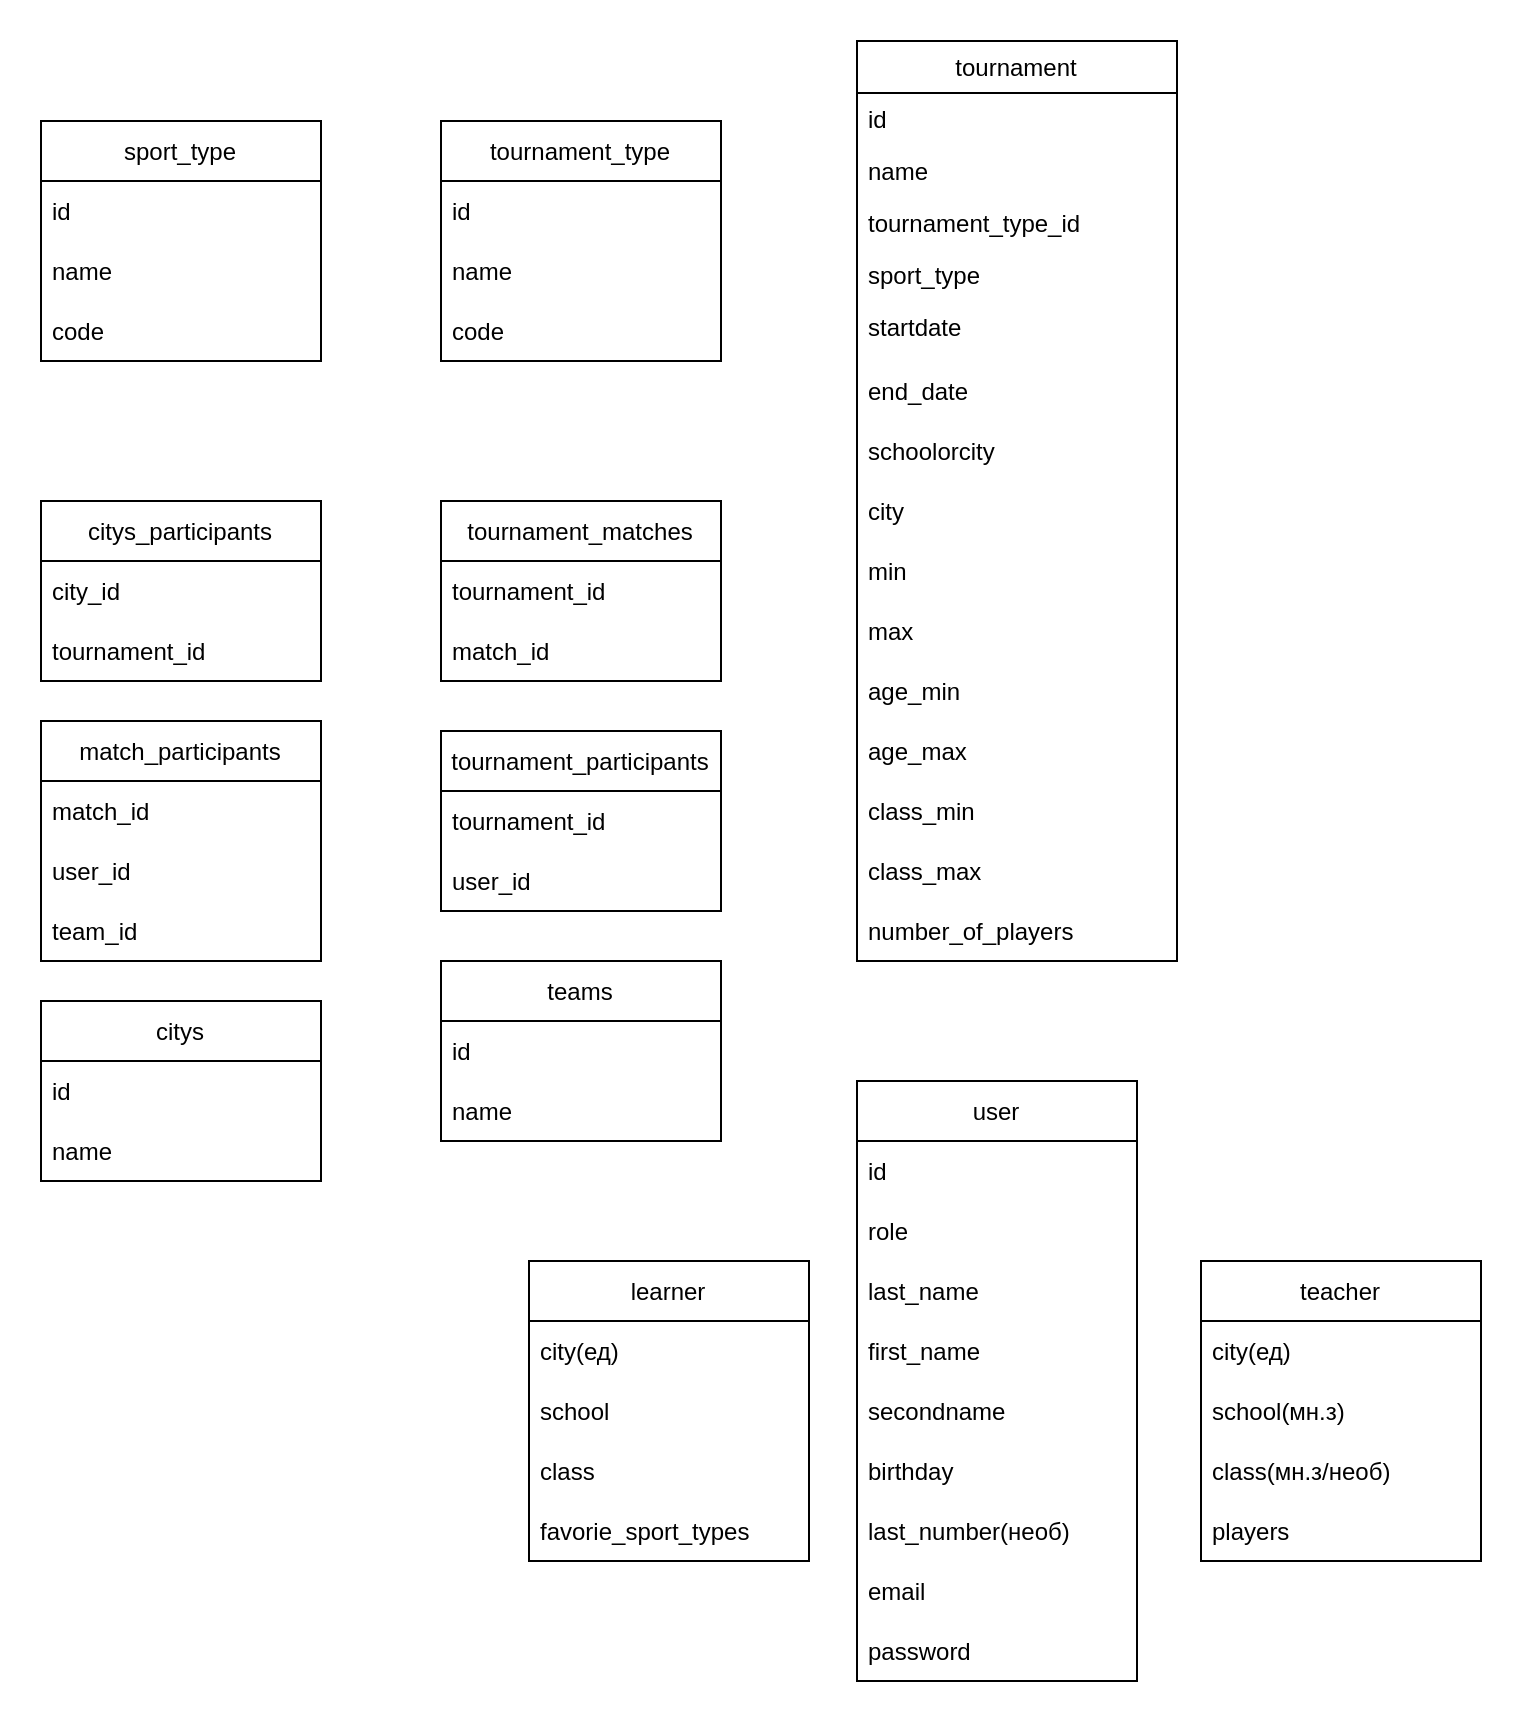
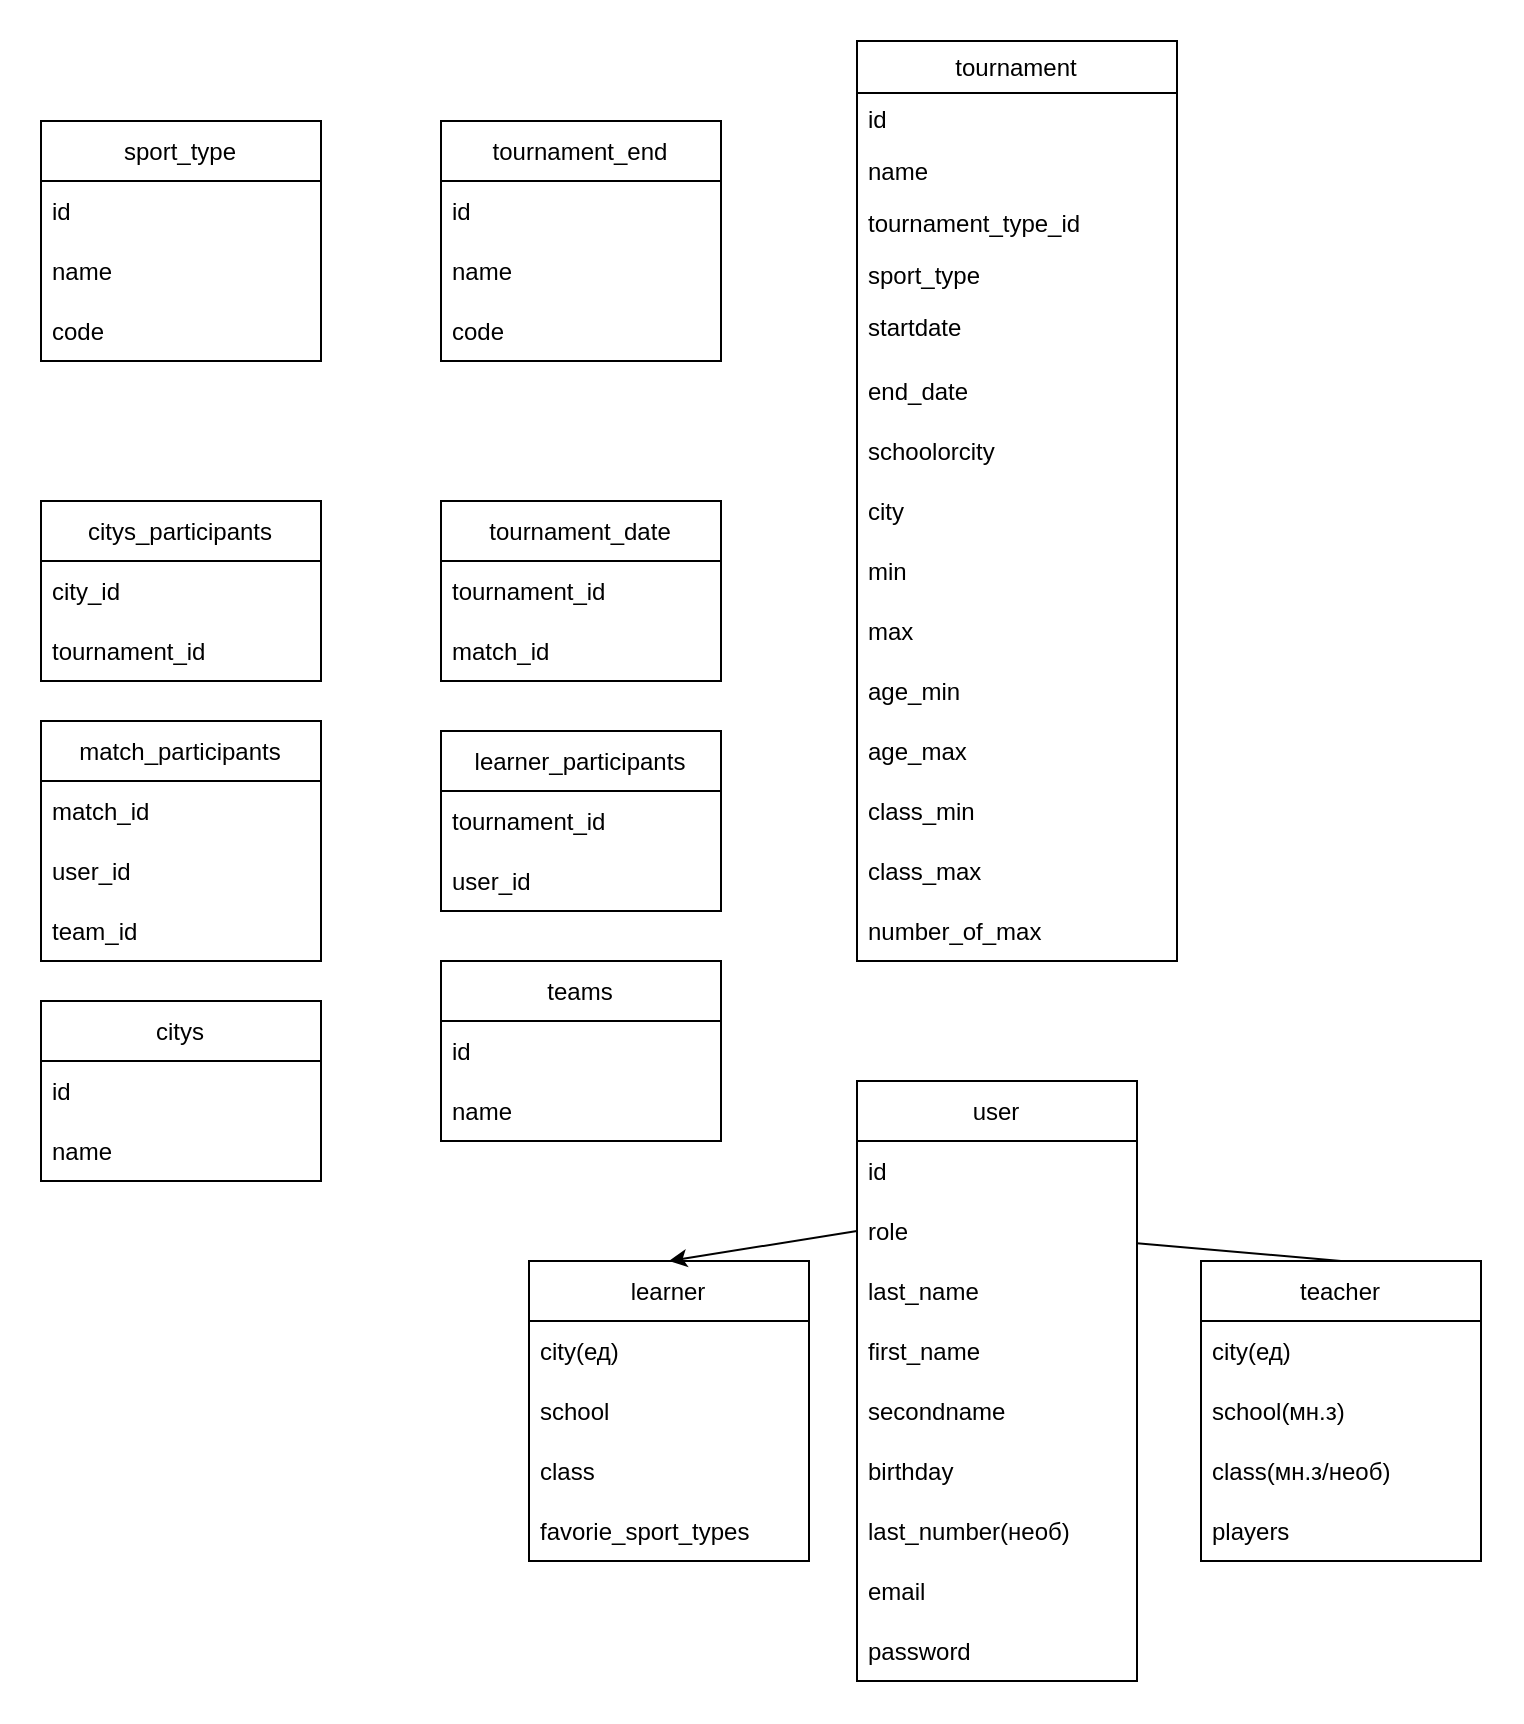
node "tournament_type": label "tournament_type" -> "tournament_end"
node "tournament_matches": label "tournament_matches" -> "tournament_date"
node "tournament_participants": label "tournament_participants" -> "learner_participants"
node "number_of_players": label "number_of_players" -> "number_of_max"
edge "role" -> "learner": added
edge "role" -- "teacher": added
